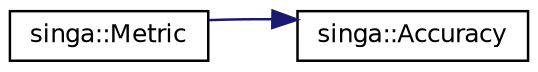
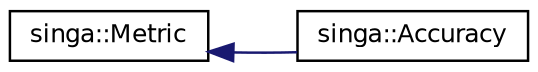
edge "singa::Metric" -> "singa::Accuracy": reversed
